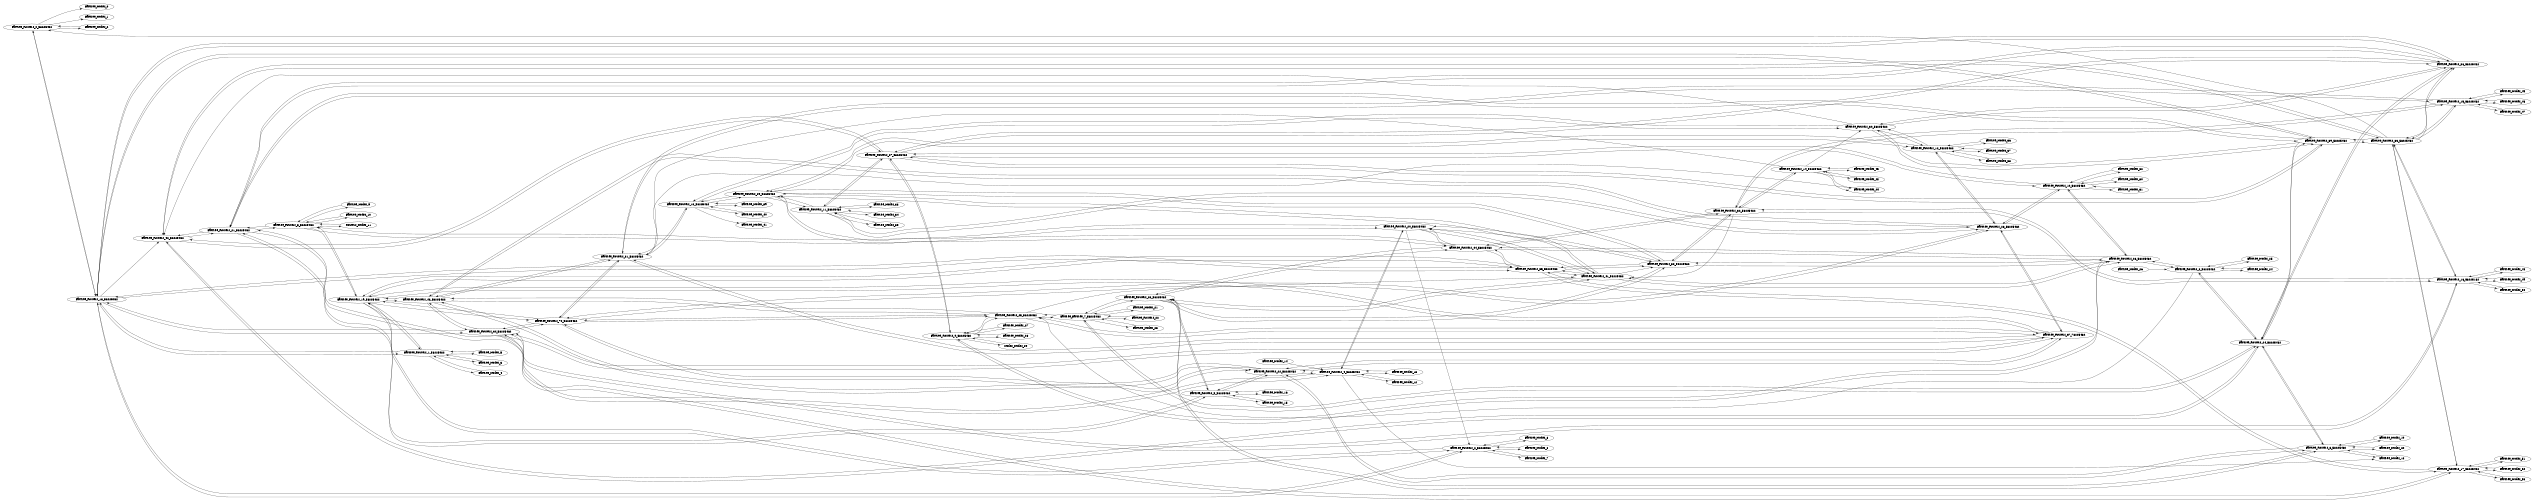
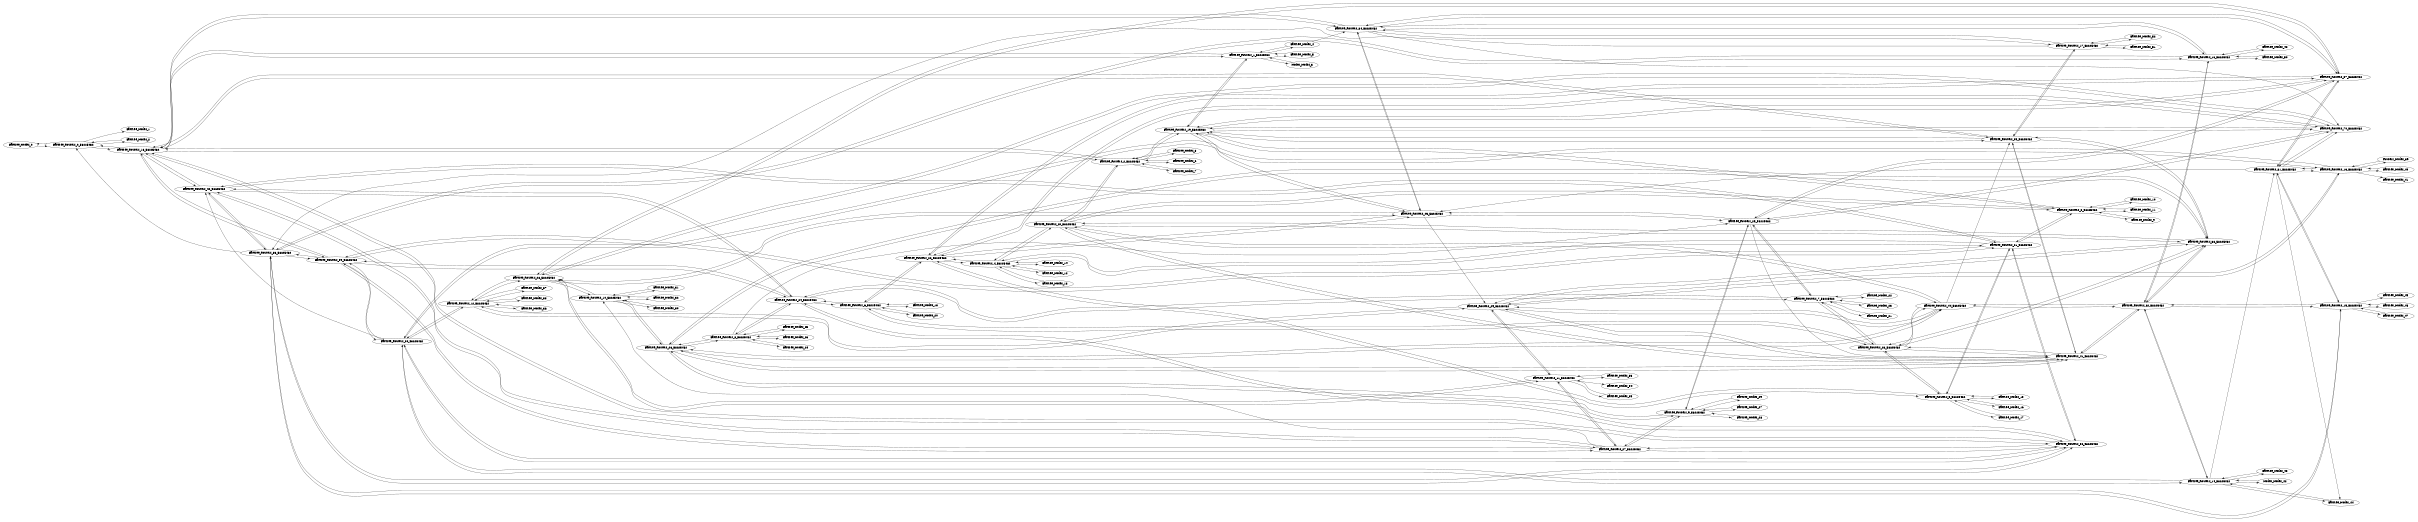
edge "FatTree_Nodes_45" -> "FatTree_Routers_15_58225482": removed
edge "FatTree_Nodes_0" -> "FatTree_Routers_0_58225482": added
edge "FatTree_Routers_10_58225482" -> "FatTree_Routers_27_58225482": removed
edge "FatTree_Routers_42_58225482" -> "FatTree_Routers_18_58225482": added
node "FatTree_Nodes_42": label "FatTree_Nodes_42" -> "Nodes_Nodes_42"
edge "FatTree_Routers_2_58225482" -> "FatTree_Routers_20_58225482": added
node "FatTree_Nodes_39": label "FatTree_Nodes_39" -> "Routers_Nodes_39"
edge "FatTree_Nodes_34" -> "FatTree_Routers_11_58225482": removed
node "Routers_Nodes_11": label "Routers_Nodes_11" -> "FatTree_Nodes_11"
edge "FatTree_Routers_35_58225482" -> "FatTree_Routers_44_58225482": removed
edge "FatTree_Routers_41_58225482" -> "FatTree_Routers_38_58225482": now "FatTree_Routers_41_58225482" -> "FatTree_Routers_32_58225482"
edge "FatTree_Routers_43_58225482" -> "FatTree_Routers_31_58225482": now "FatTree_Routers_43_58225482" -> "FatTree_Routers_29_58225482"
node "FatTree_Routers_16_58225182": label "FatTree_Routers_16_58225182" -> "FatTree_Routers_16_58225482"
node "FatTree_Nodes_49": removed
edge "FatTree_Routers_33_58225482" -> "FatTree_Routers_17_58225482": removed
node "FatTree_FatTree_7_58225482": label "FatTree_FatTree_7_58225482" -> "FatTree_Routers_7_58225482"
node "FatTree_Routers_22": label "FatTree_Routers_22" -> "FatTree_Nodes_22"
edge "FatTree_Routers_70_58225482" -> "FatTree_Routers_34_58225482": now "FatTree_Nodes_4" -> "FatTree_Routers_34_58225482"
node "FatTree_Routers_37_78225482": label "FatTree_Routers_37_78225482" -> "FatTree_Routers_37_58225482"
edge "FatTree_Routers_8_58225482" -> "FatTree_Nodes_26": added
node "Nodes_Nodes_29": label "Nodes_Nodes_29" -> "FatTree_Nodes_29"
node "FatTree_Nodes_3": label "FatTree_Nodes_3" -> "Nodes_Nodes_3"
node "FatTree_Nodes_17": added
node "FatTree_Nodes_19": removed
edge "FatTree_Routers_4_58225482" -> "FatTree_Nodes_18": now "FatTree_Routers_4_58225482" -> "FatTree_Nodes_14"
edge "FatTree_Routers_30_58225482" -> "FatTree_Routers_14_58225482": added
node "FatTree_Nodes_53": removed
